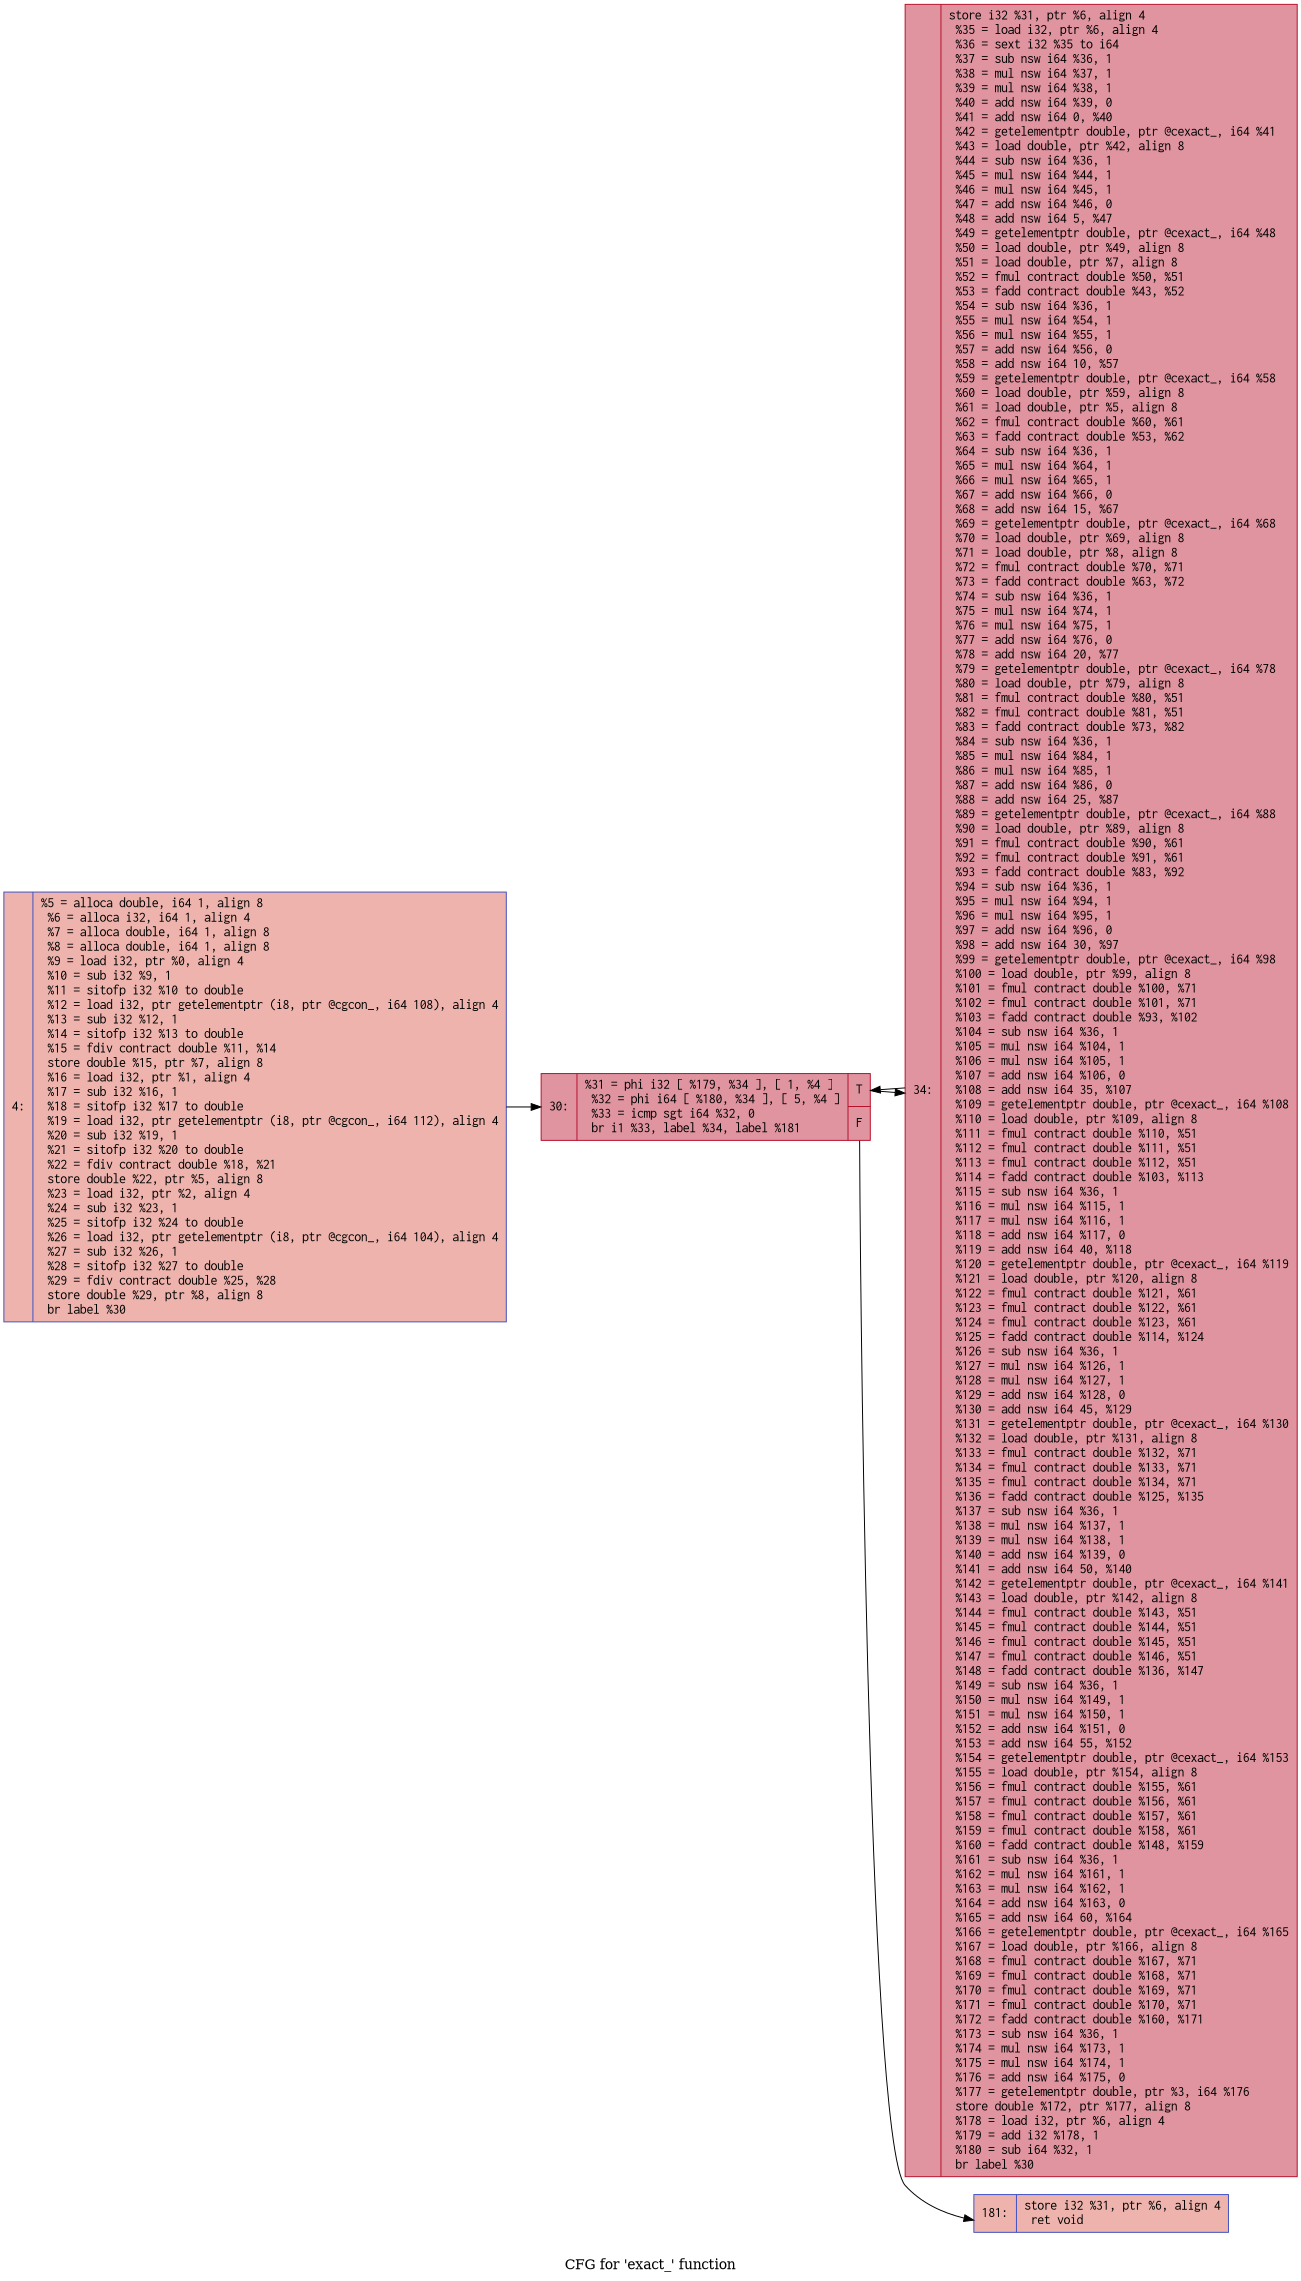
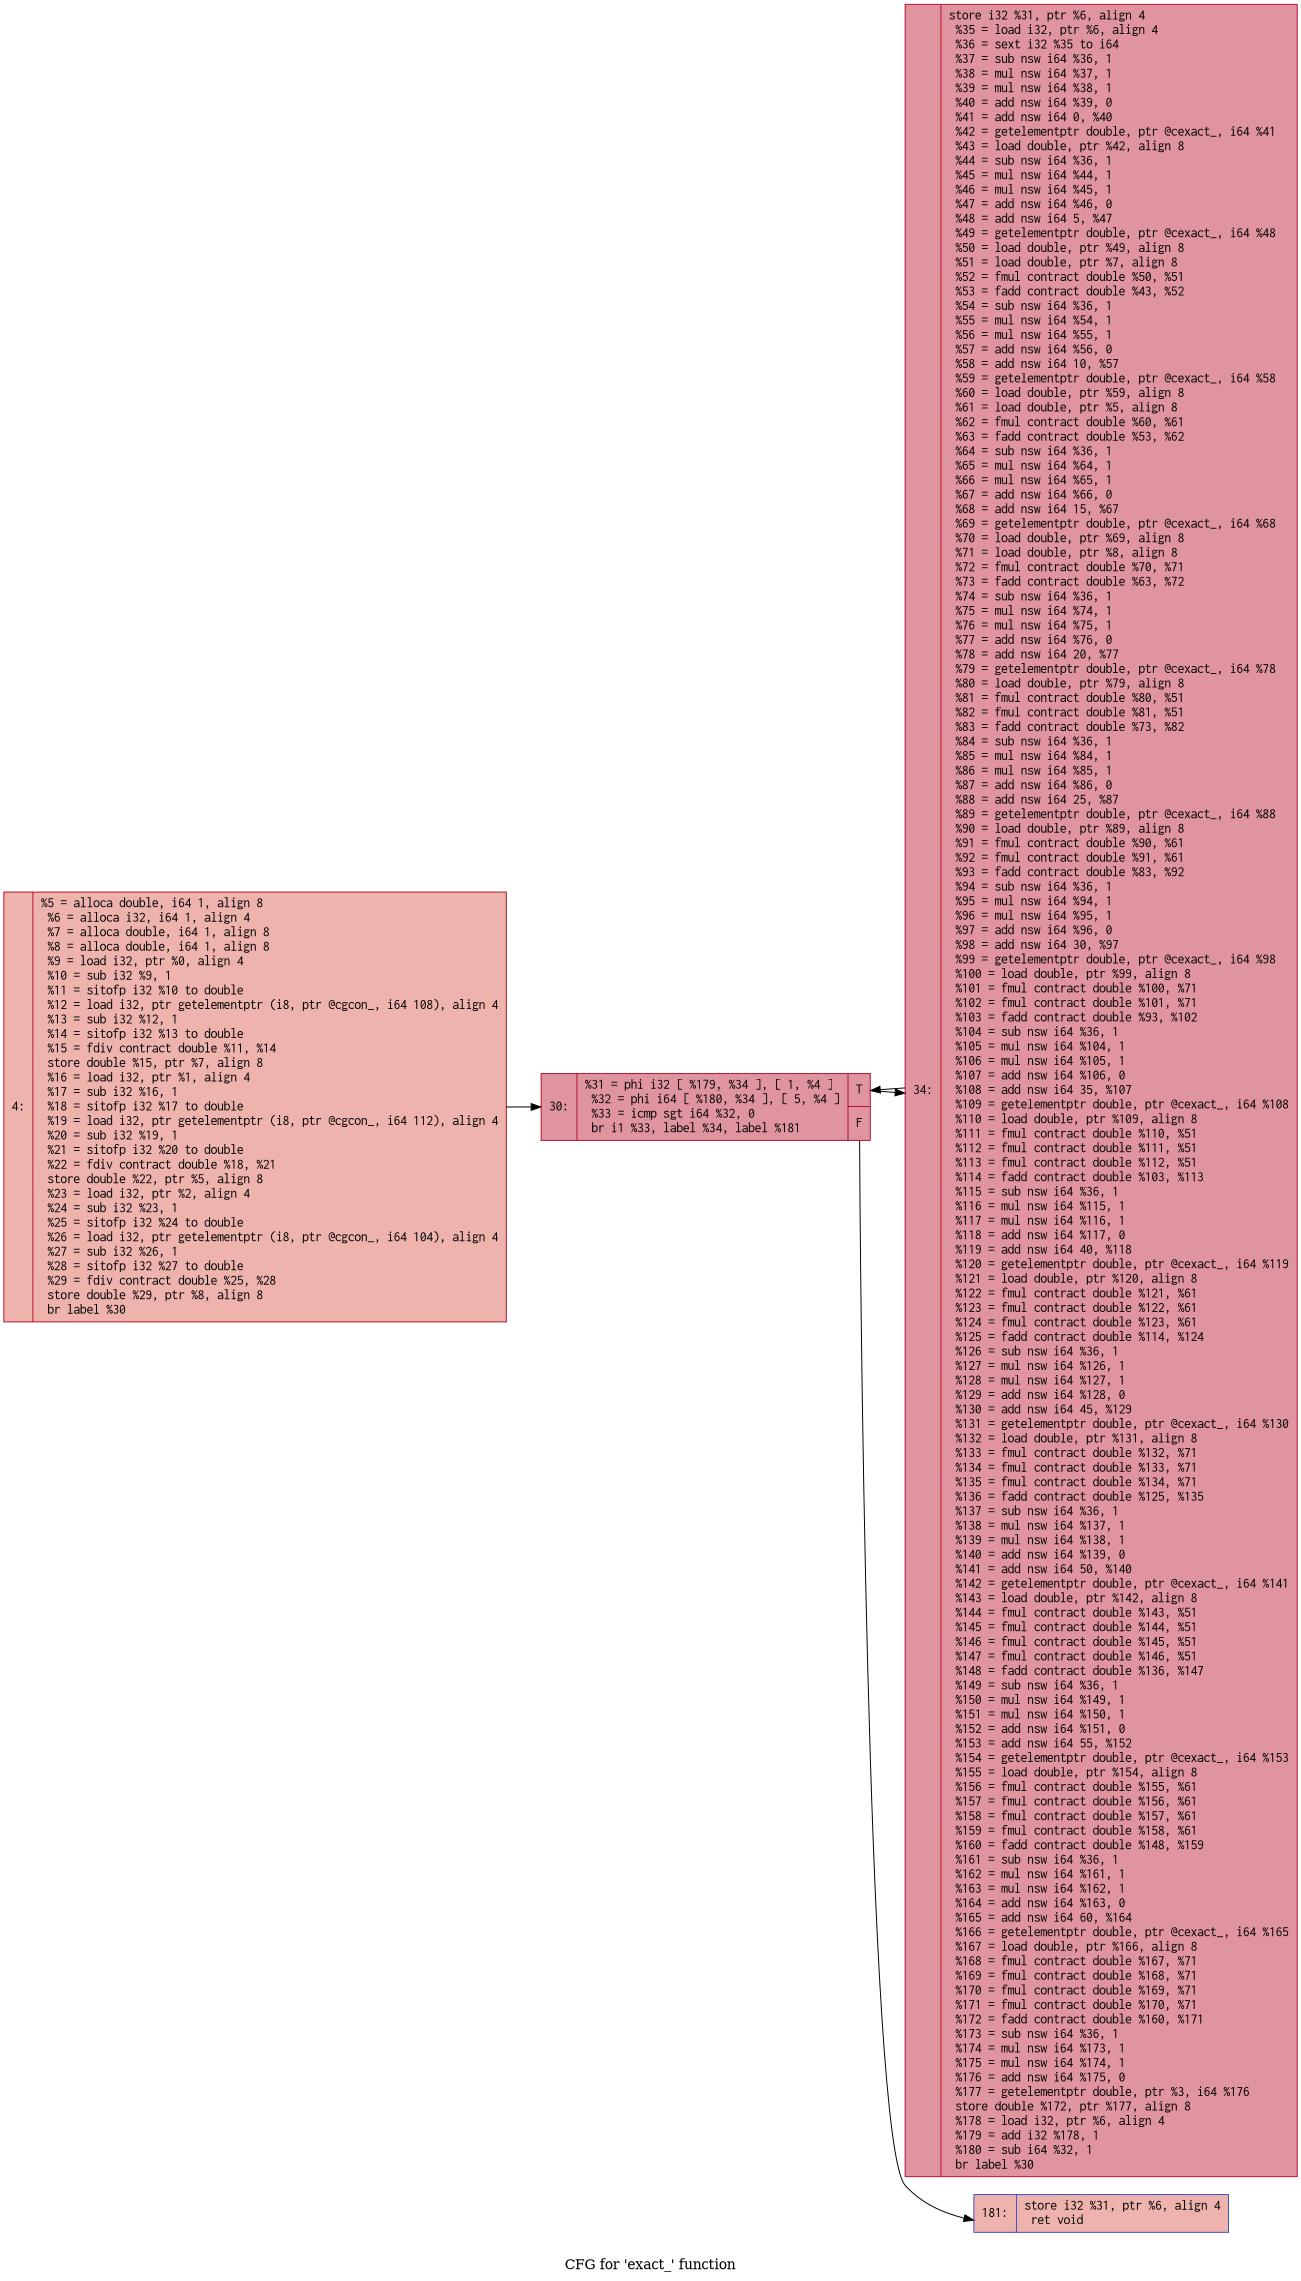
node "4:": color #3d50c3ff -> #b70d28ff
